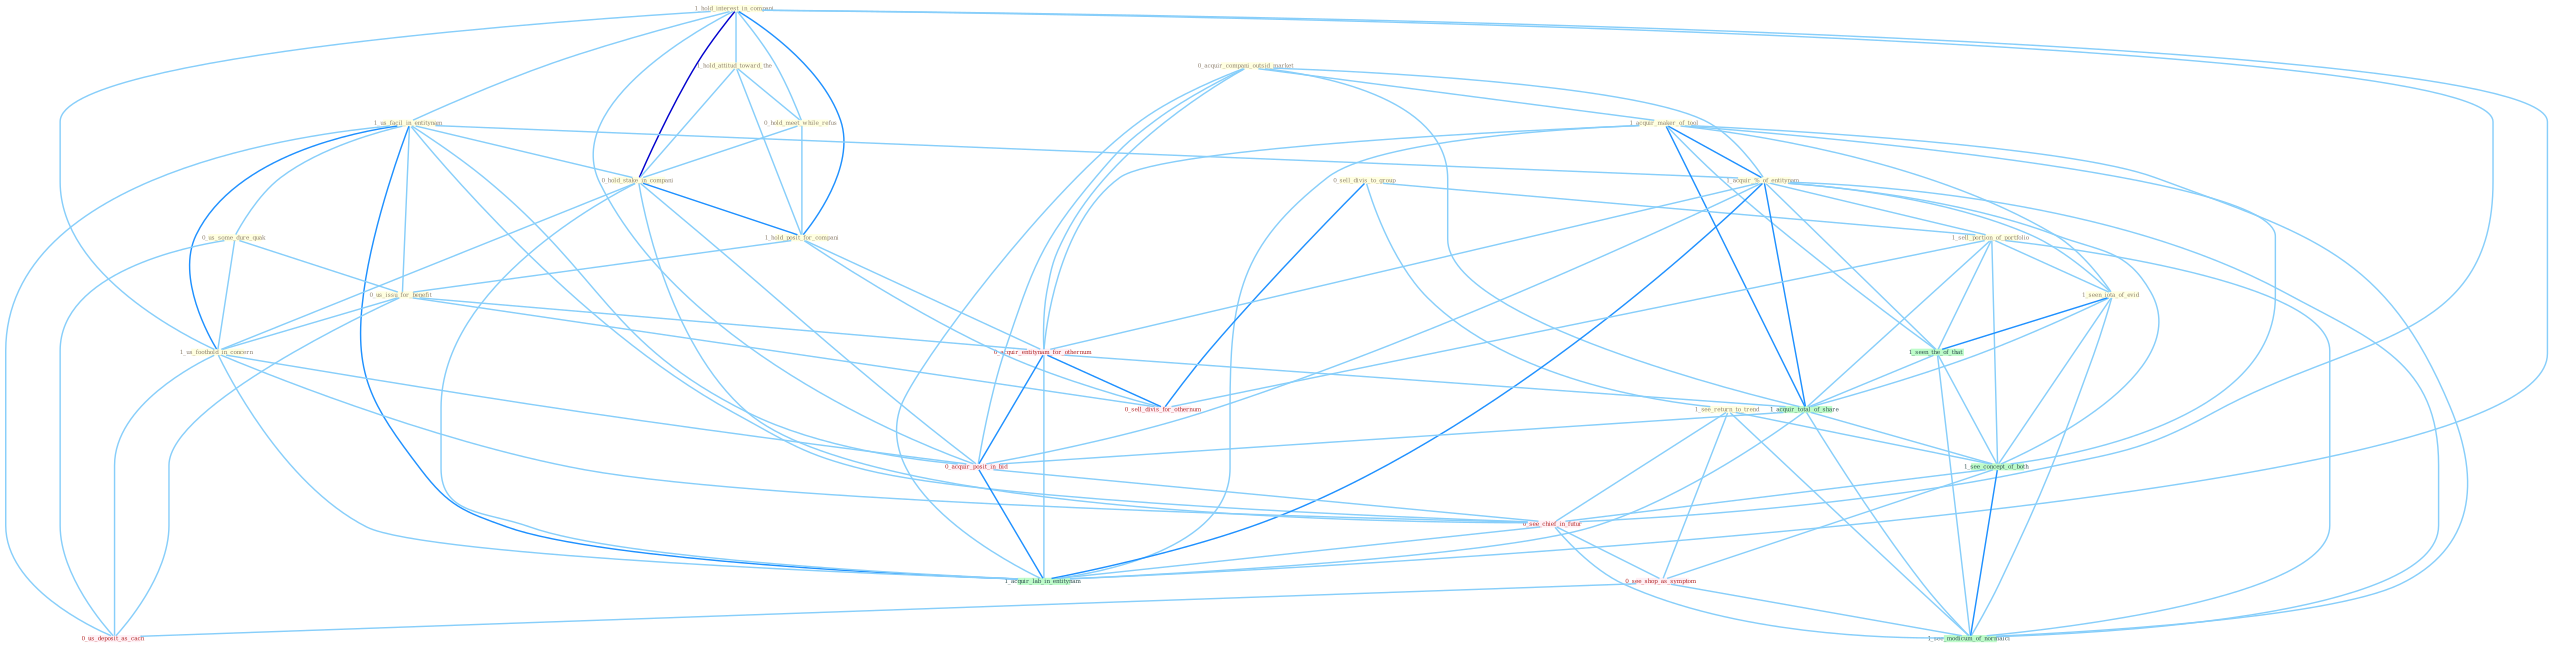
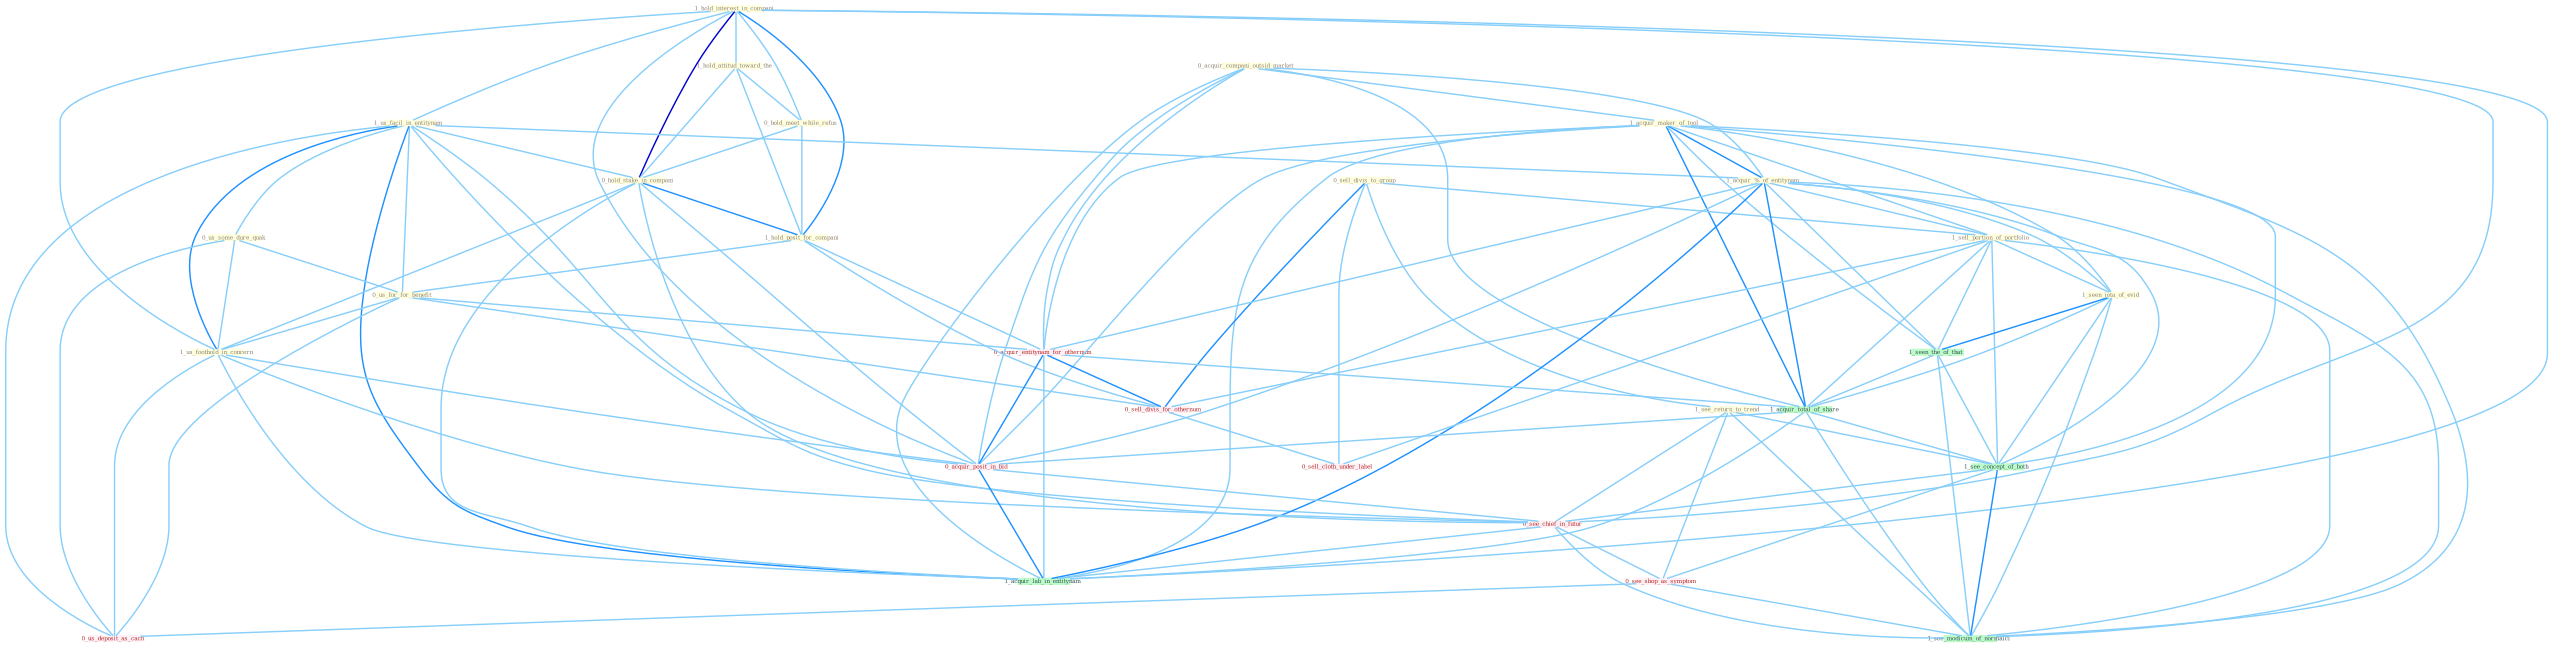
edge "1_acquir_maker_of_tool" -- "1_sell_portion_of_portfolio": added
edge "1_acquir_maker_of_tool" -- "0_acquir_posit_in_bid": added
node "0_us_issu_for_benefit": label "0_us_issu_for_benefit" -> "0_us_for_for_benefit"
node "0_sell_cloth_under_label": added
